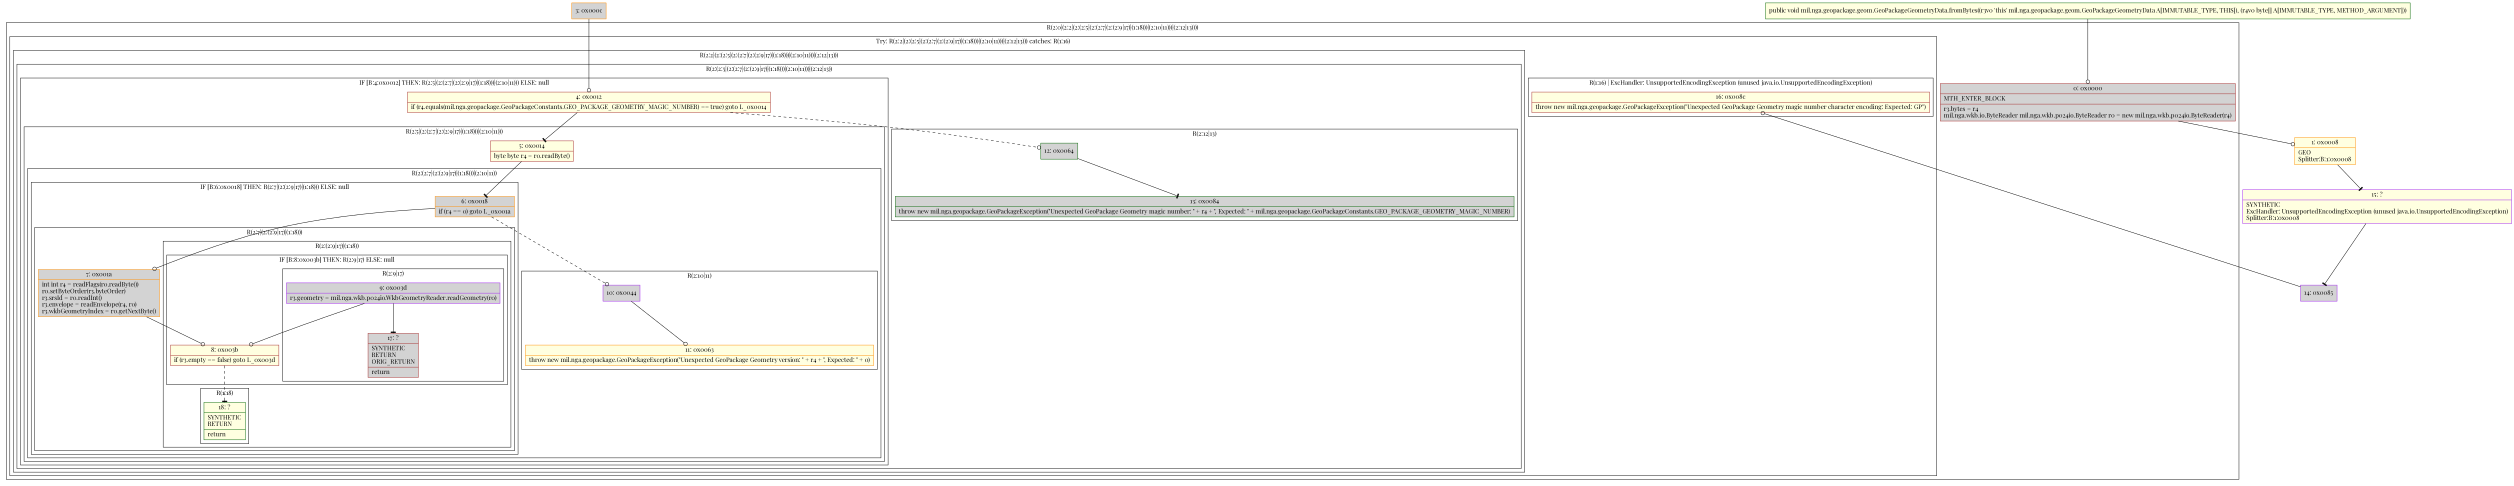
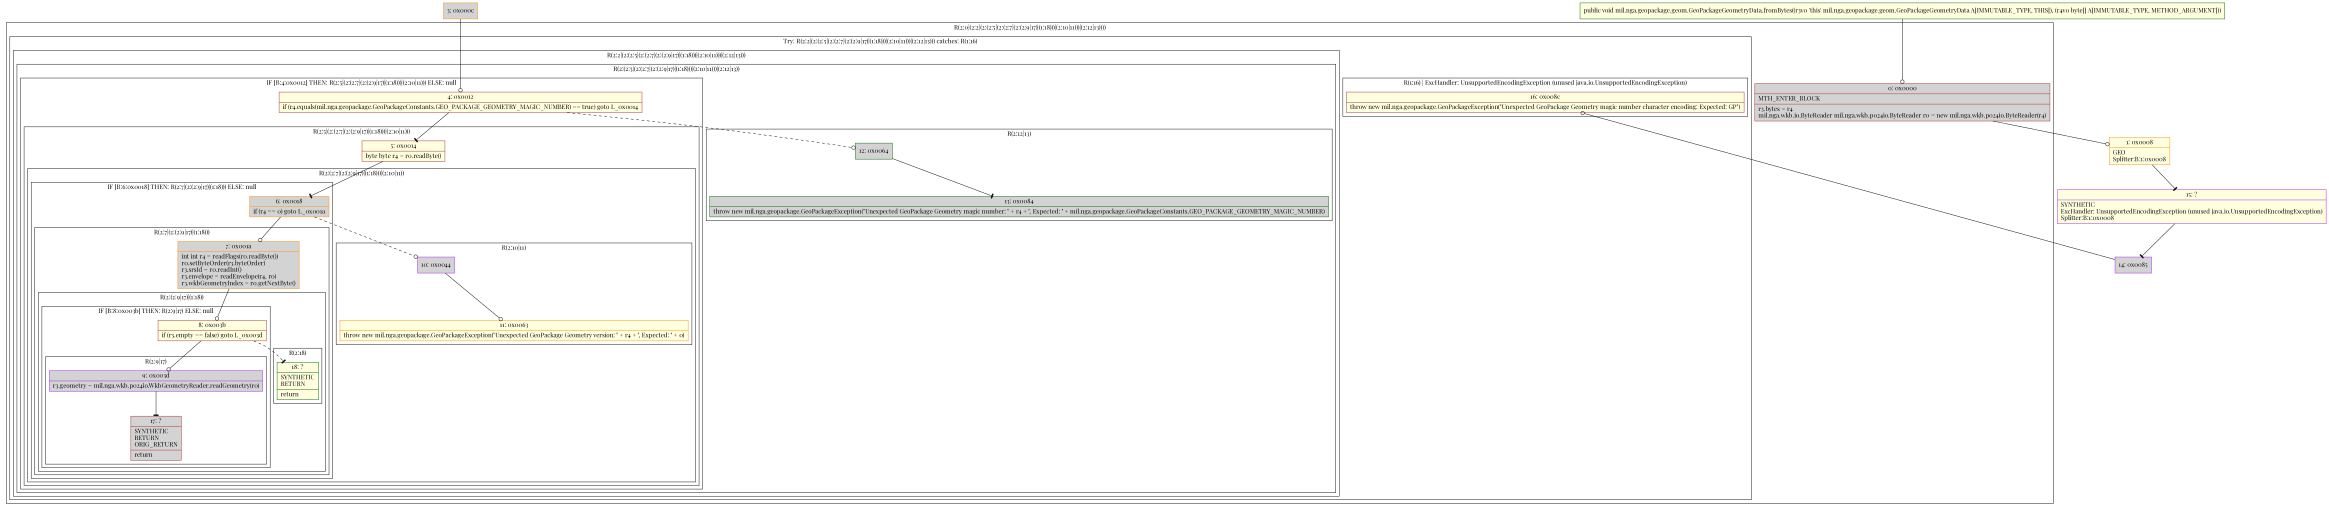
edge "9: 0x003d" -> "8: 0x003b": reversed
cluster "R(1:18)": label "R(1:18)" -> "R(2:18)"
